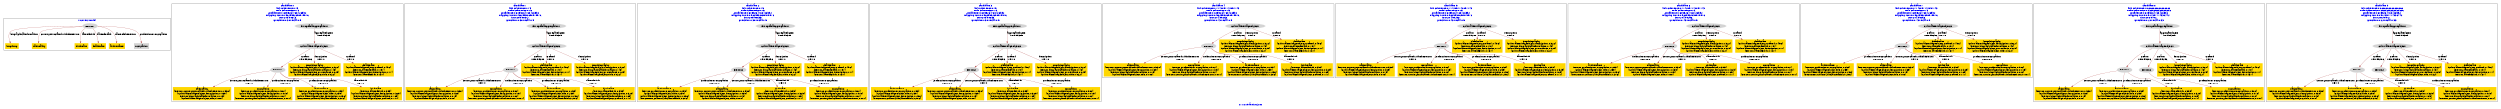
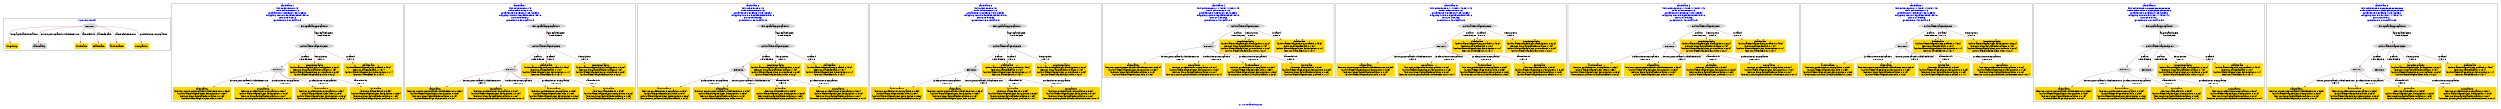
node "nationality": fillcolor gold -> lightgray
node "occupation": fillcolor lightgray -> gold
